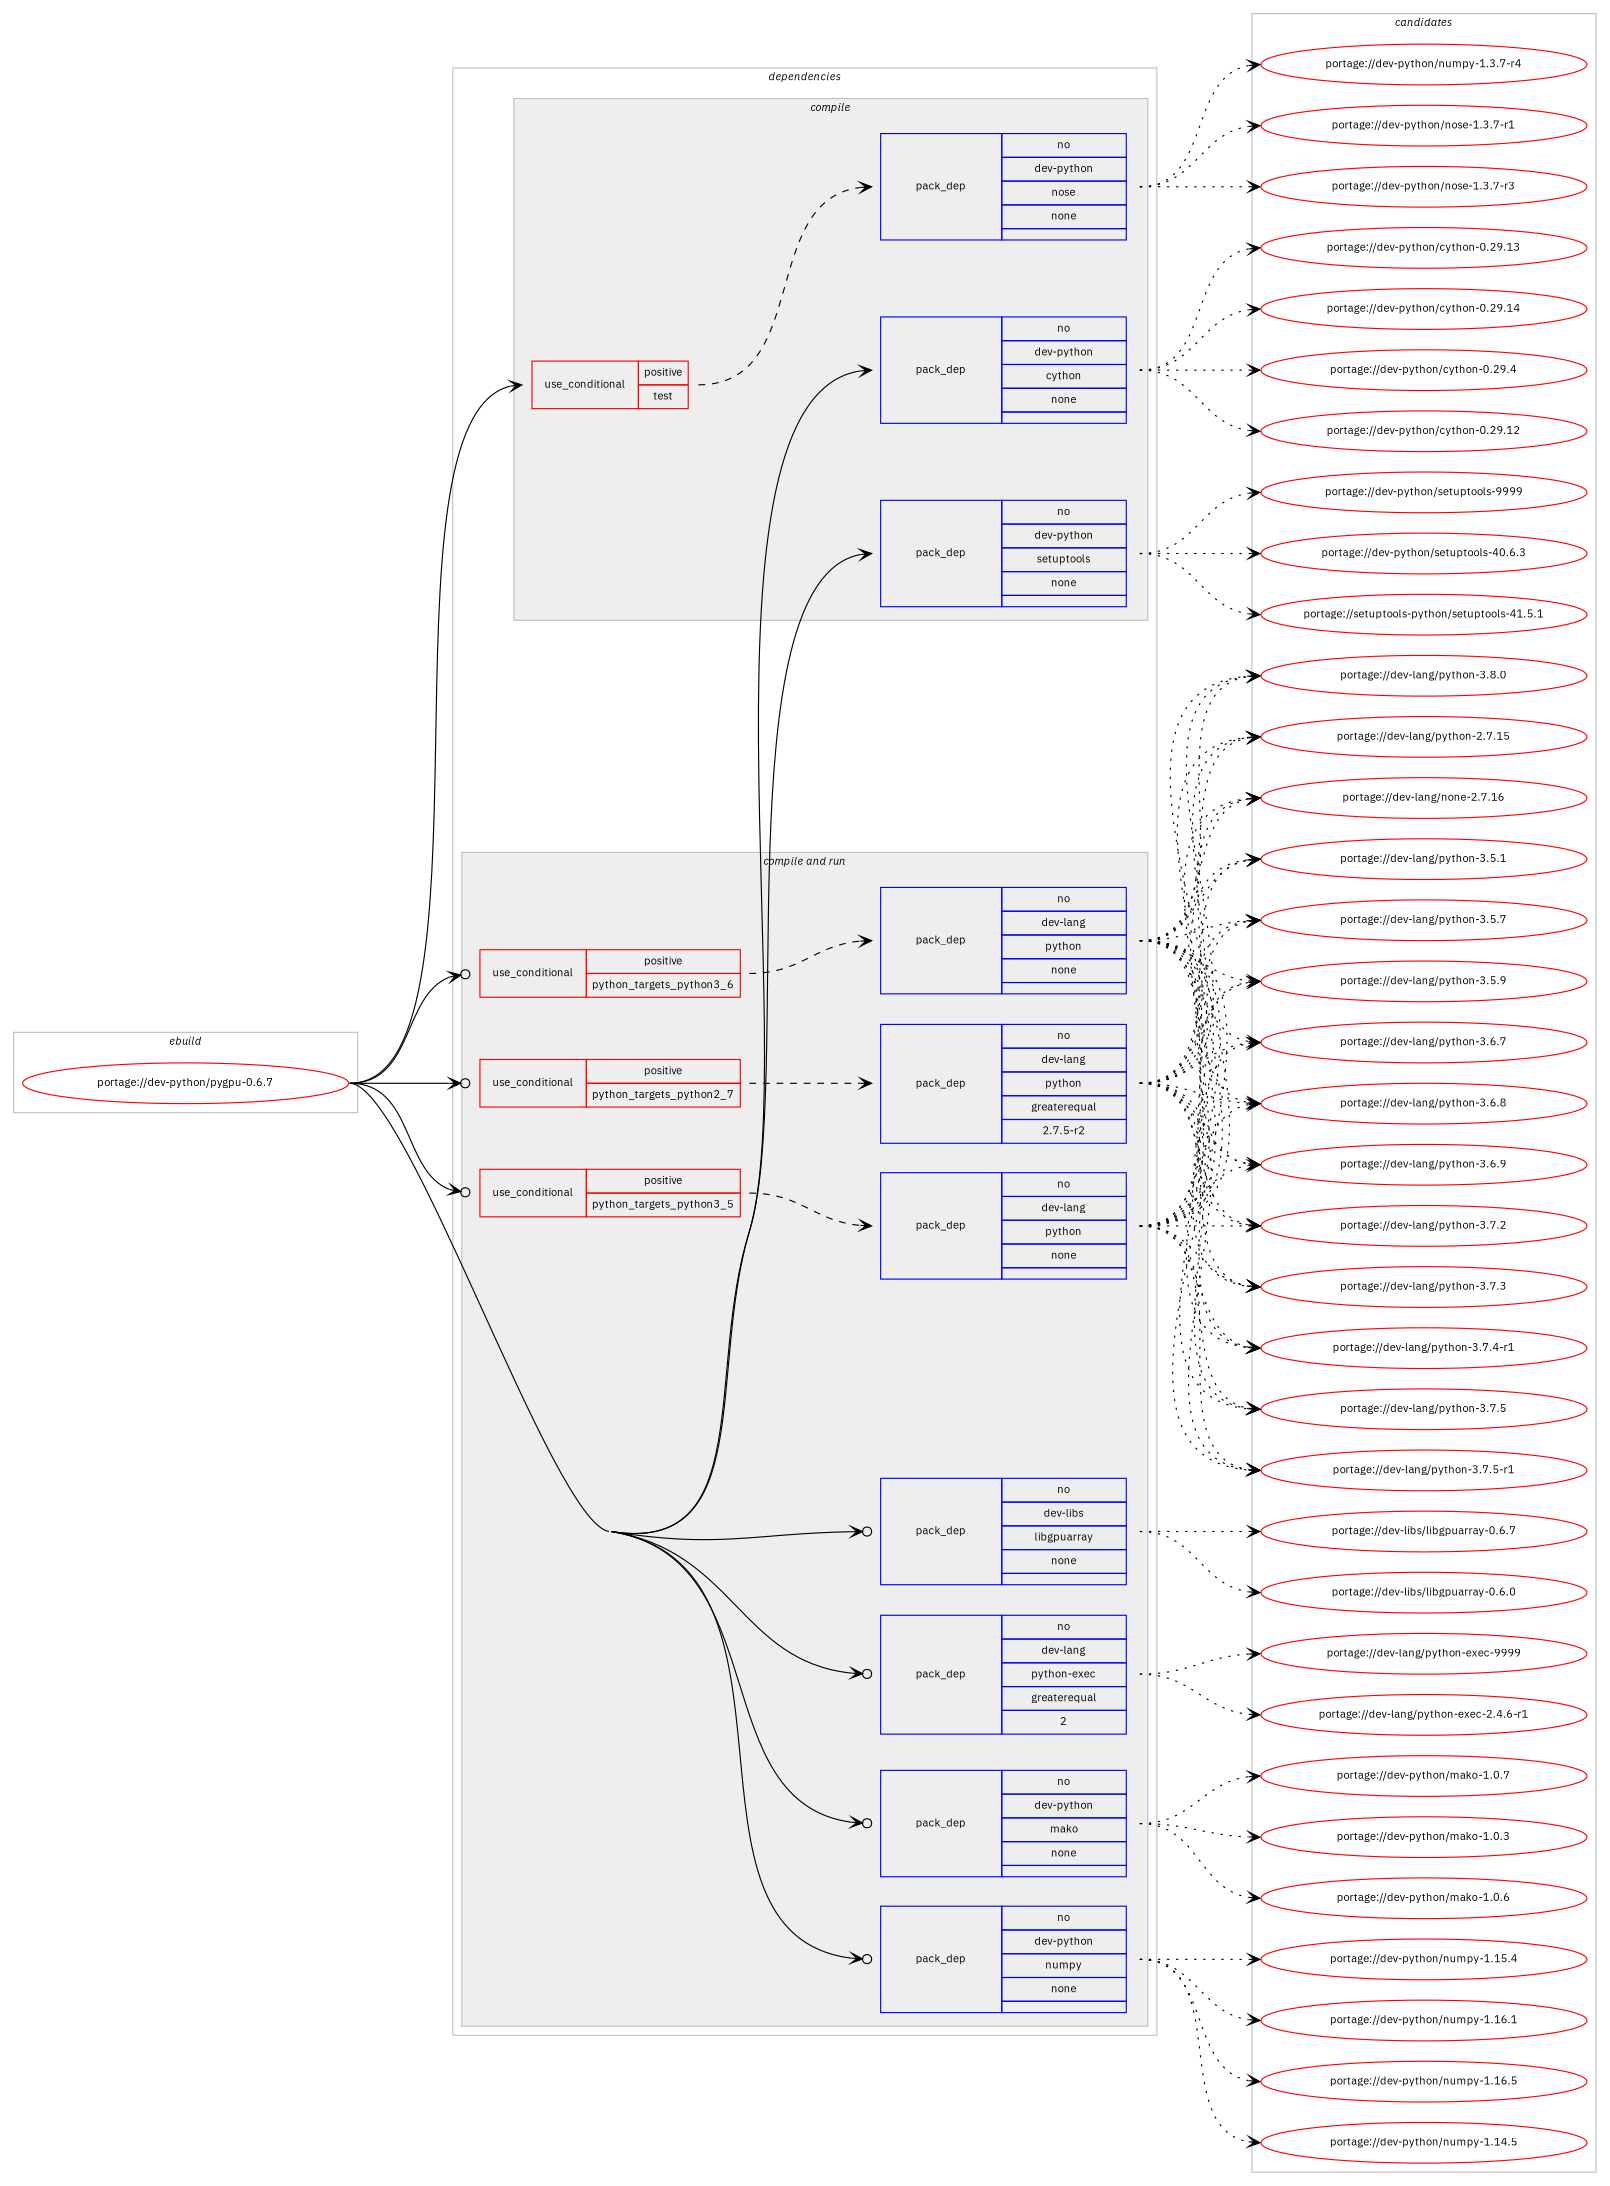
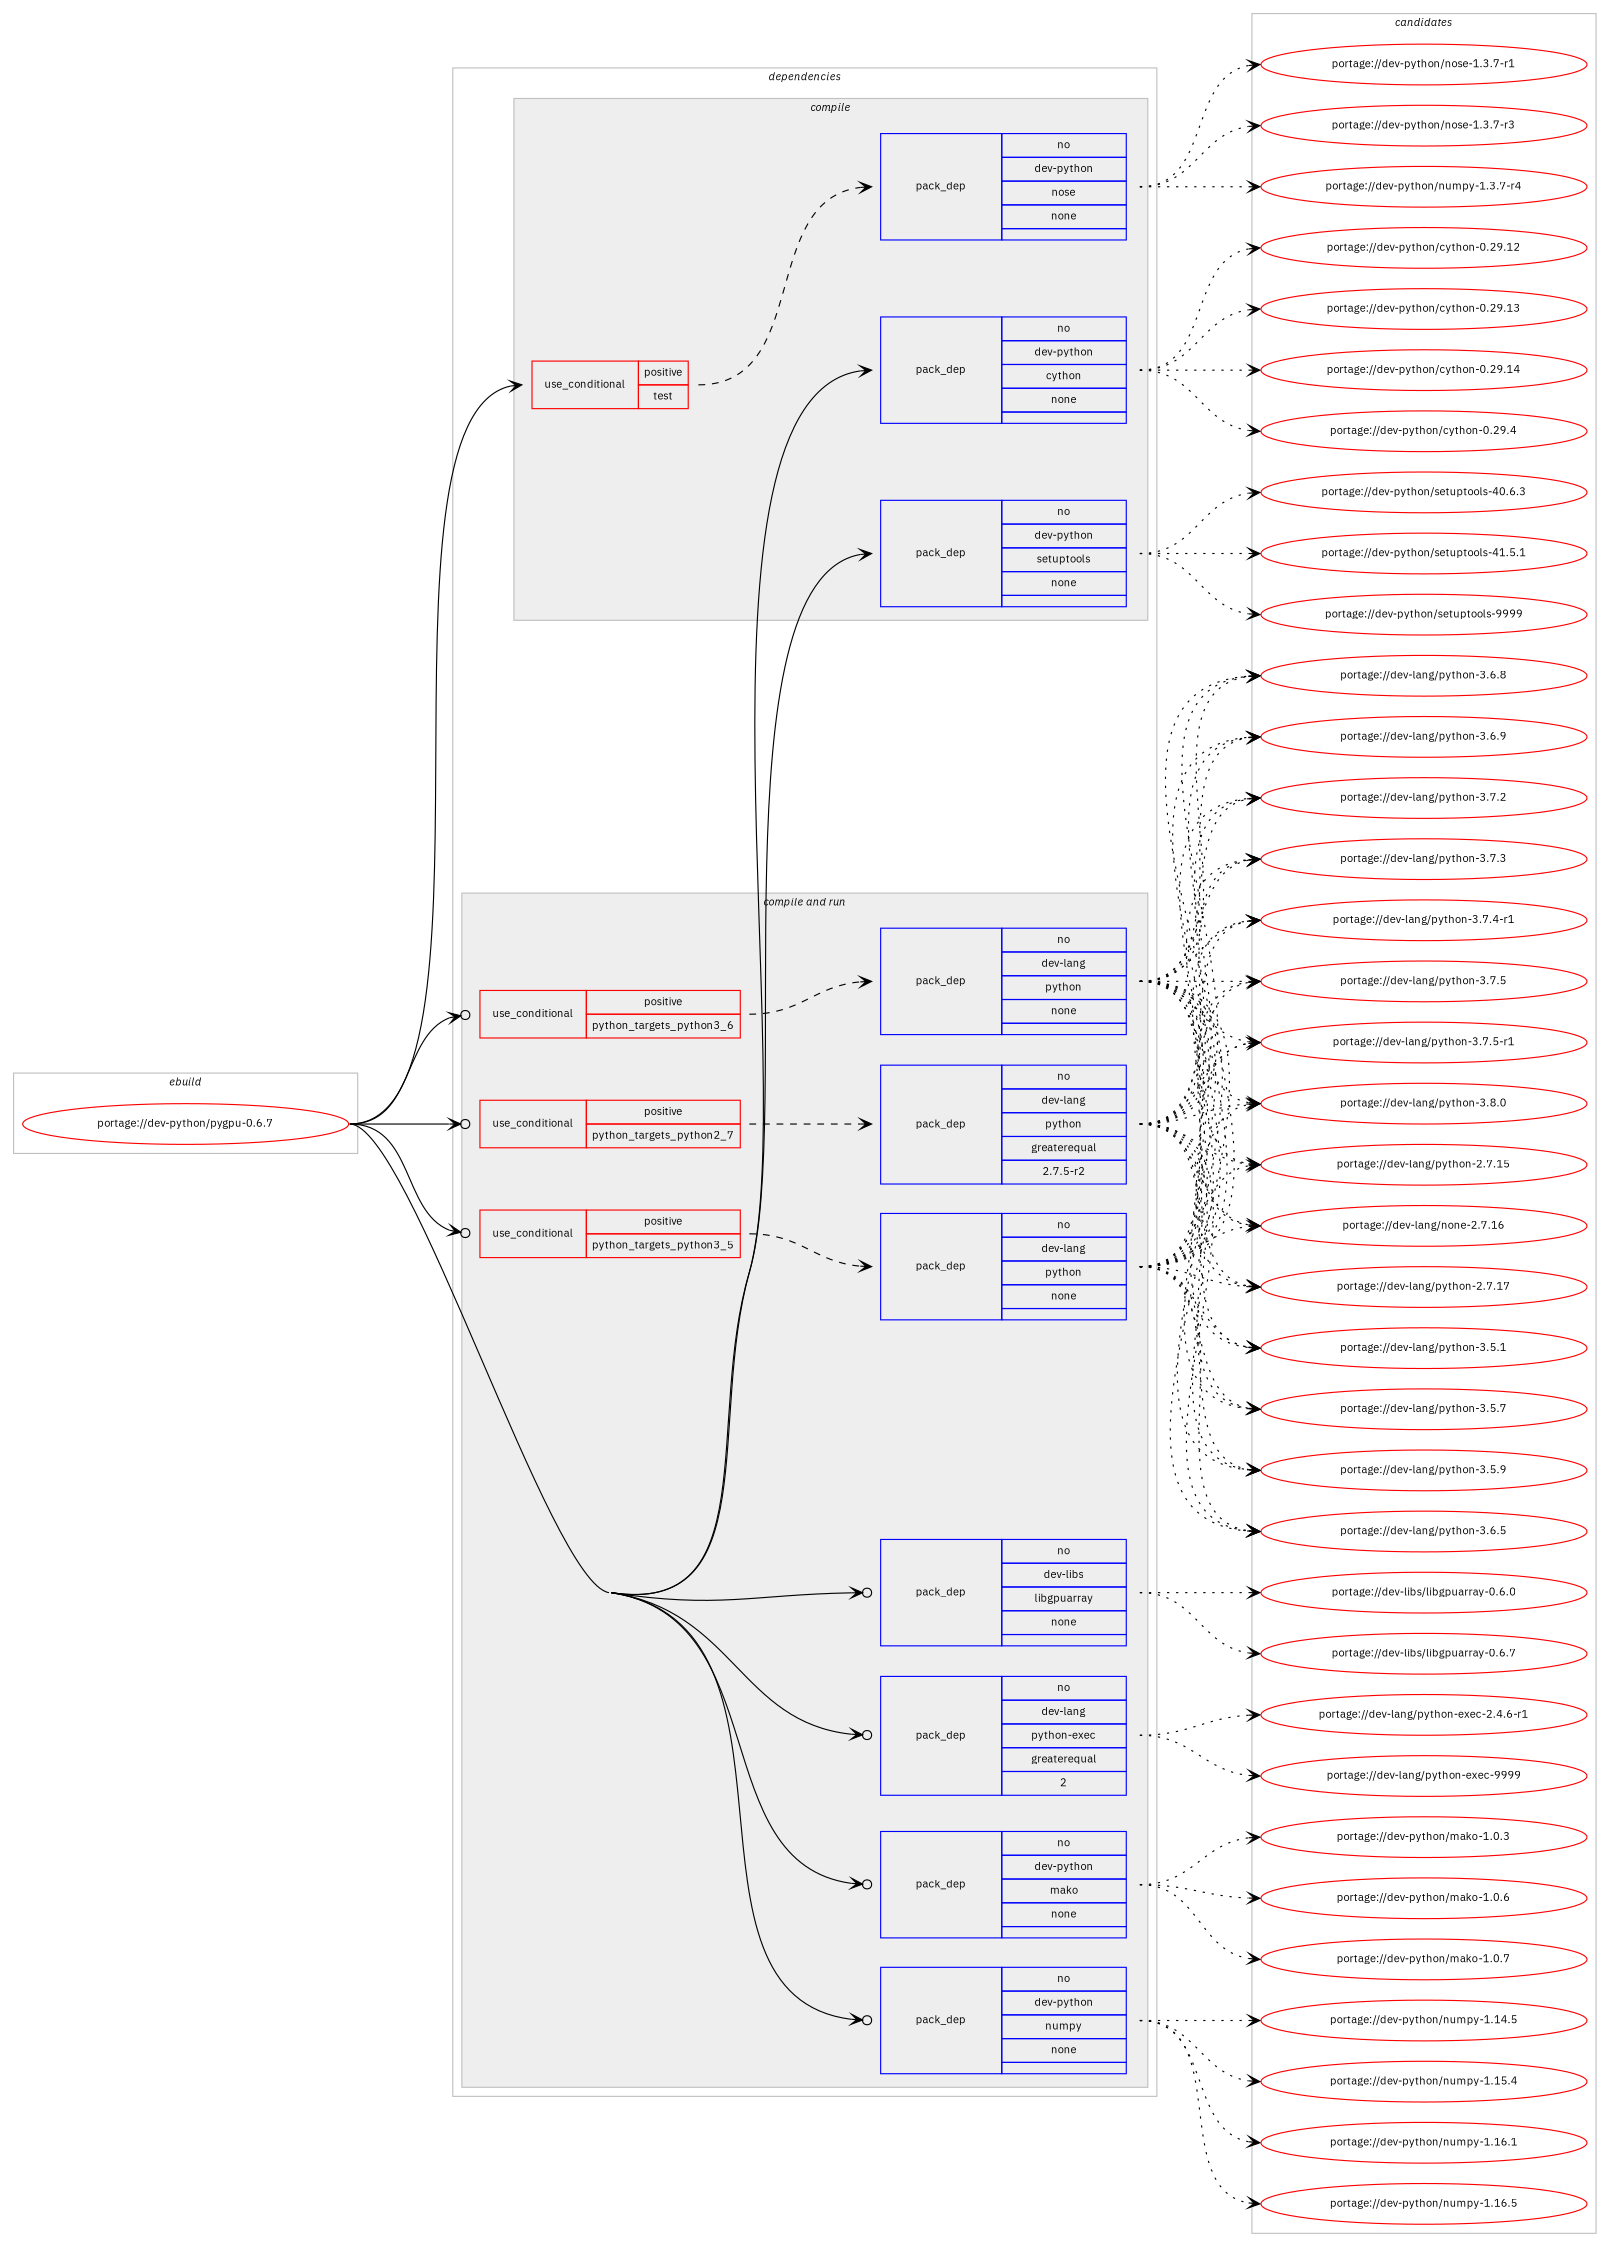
node "portage://setuptools-python/setuptools-41.5.1": label "portage://setuptools-python/setuptools-41.5.1" -> "portage://dev-python/setuptools-41.5.1"
node "portage://dev-lang/python-3.6.7": label "portage://dev-lang/python-3.6.7" -> "portage://dev-lang/python-3.6.5"
node "portage://dev-lang/python-2.7.17": added
